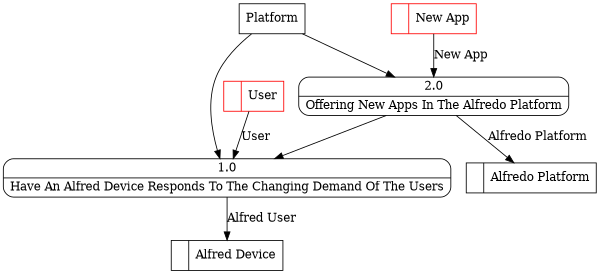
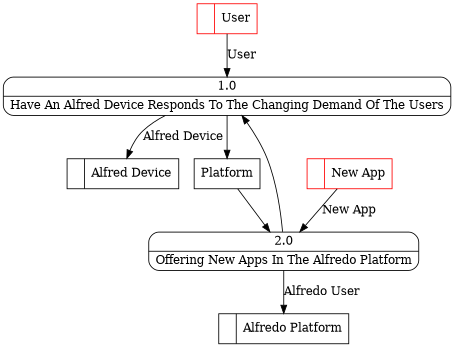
edge "Platform" -> "1.0": reversed
edge "2.0" -> "Alfredo Platform": label "Alfredo Platform" -> "Alfredo User"
edge "1.0" -> "Alfred Device": label "Alfred User" -> "Alfred Device"
